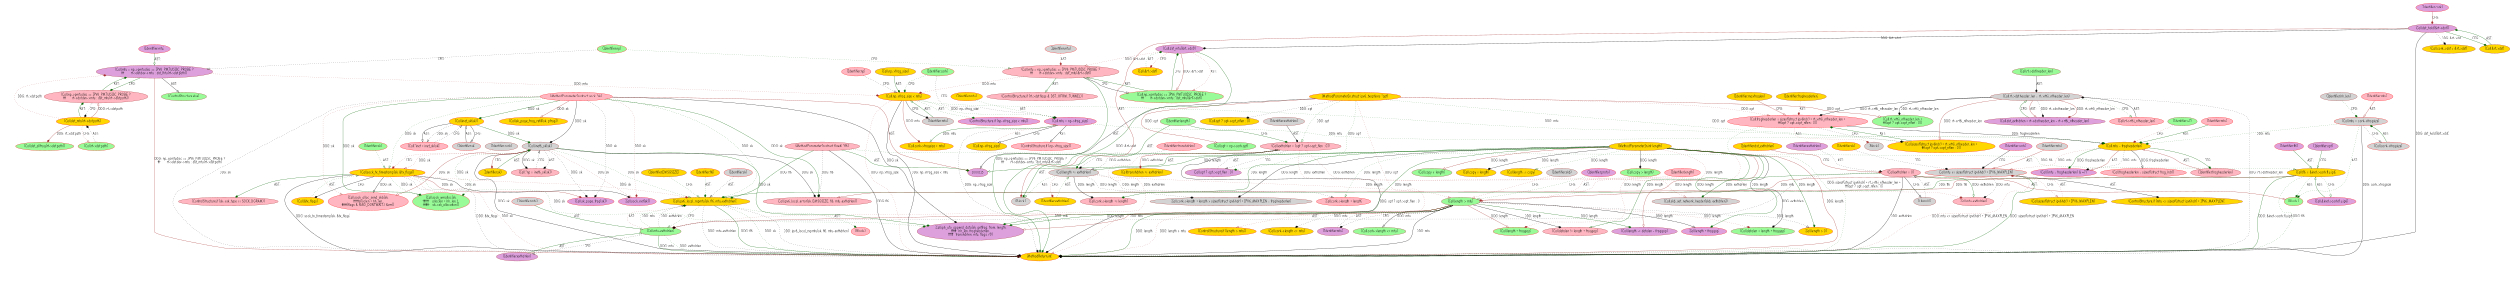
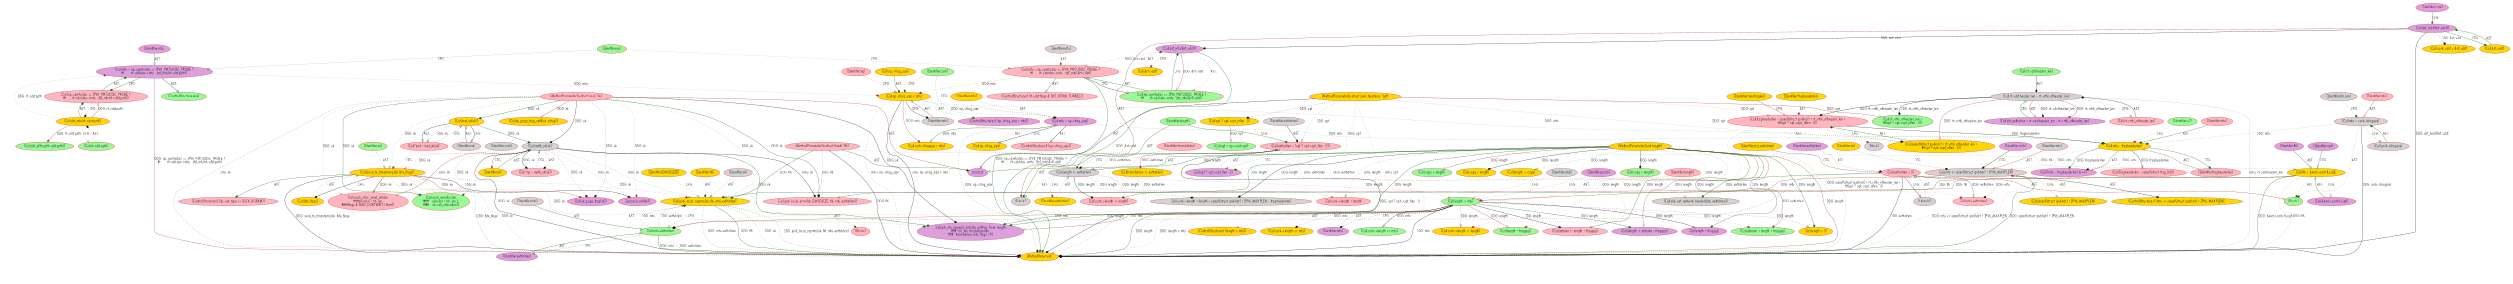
edge "(MethodParameterIn,struct ipv6_txoptions *opt)" -> "(Call,opt = np->cork.opt)": now "(Call,opt ? opt->opt_nflen : 0)" -> "(Call,opt = np->cork.opt)"
edge "(MethodParameterIn,int length)" -> "(Call,datalen = length + fraggap)": color black -> brown
node "(Call,cork->length -= length)": added
